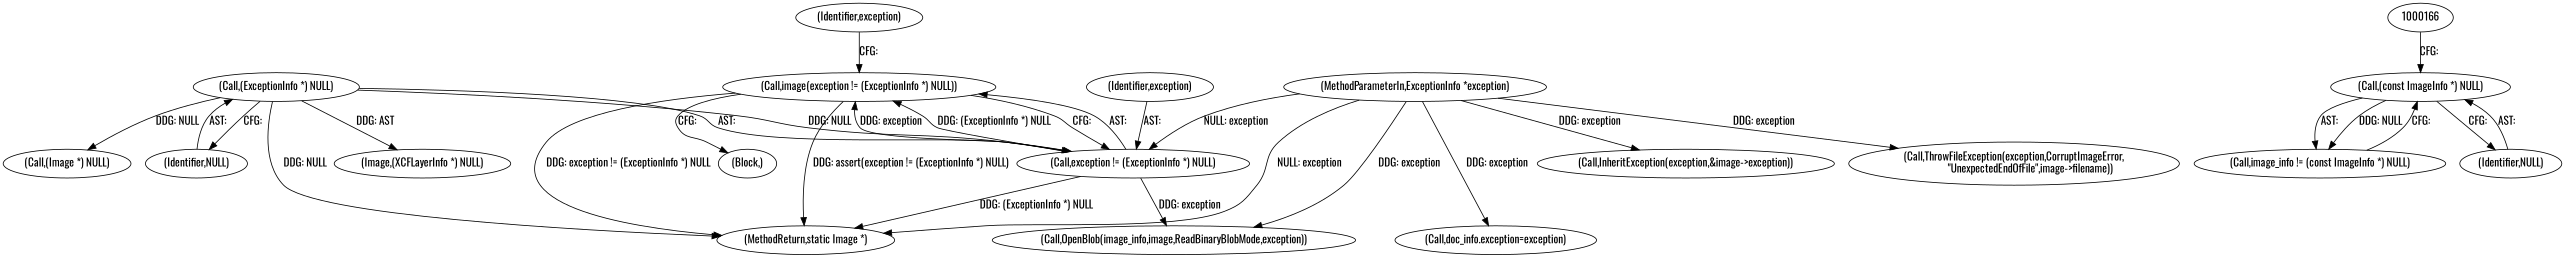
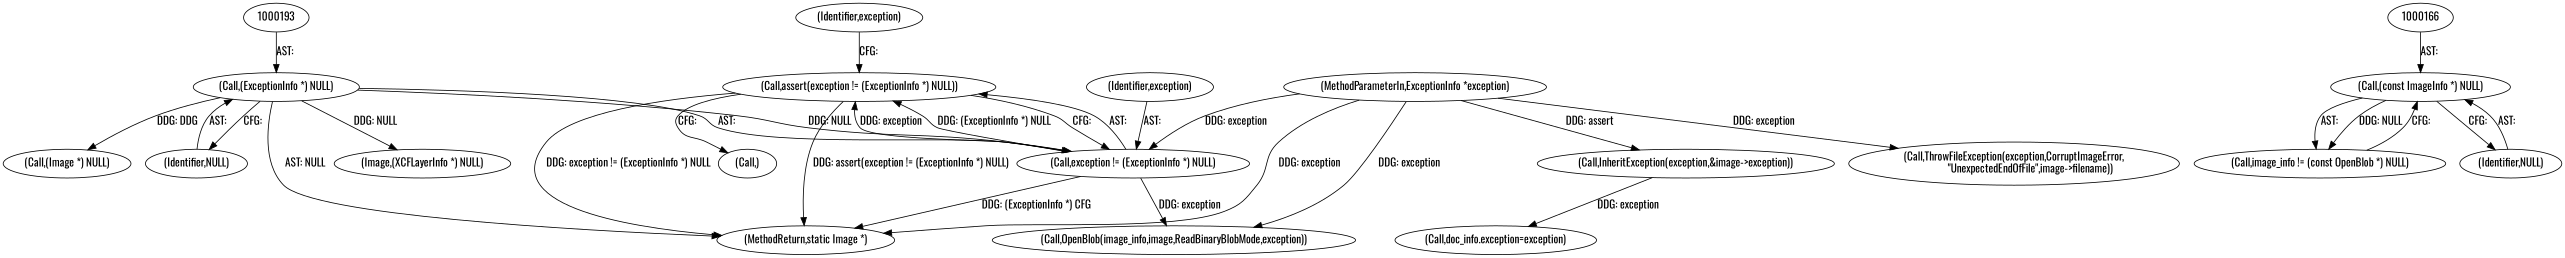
node "1000193": added
edge "1000166" -> "(Call,(const ImageInfo *) NULL)": label "CFG: " -> "AST: "
node "(Call,image(exception != (ExceptionInfo *) NULL))": label "(Call,image(exception != (ExceptionInfo *) NULL))" -> "(Call,assert(exception != (ExceptionInfo *) NULL))"
edge "(Call,(ExceptionInfo *) NULL)" -> "(Call,(Image *) NULL)": label "DDG: NULL" -> "DDG: DDG"
edge "(Call,(ExceptionInfo *) NULL)" -> "(Image,(XCFLayerInfo *) NULL)": label "DDG: AST" -> "DDG: NULL"
edge "(MethodParameterIn,ExceptionInfo *exception)" -> "(Call,exception != (ExceptionInfo *) NULL)": label "NULL: exception" -> "DDG: exception"
edge "(MethodParameterIn,ExceptionInfo *exception)" -> "(Call,InheritException(exception,&image->exception))": label "DDG: exception" -> "DDG: assert"
edge "(MethodParameterIn,ExceptionInfo *exception)" -> "(Call,doc_info.exception=exception)": now "(Call,InheritException(exception,&image->exception))" -> "(Call,doc_info.exception=exception)"
edge "(Call,(ExceptionInfo *) NULL)" -> "(MethodReturn,static Image *)": label "DDG: NULL" -> "AST: NULL"
node "(Block,)": label "(Block,)" -> "(Call,)"
edge "(MethodParameterIn,ExceptionInfo *exception)" -> "(MethodReturn,static Image *)": label "NULL: exception" -> "DDG: exception"
node "(Call,image_info != (const ImageInfo *) NULL)": label "(Call,image_info != (const ImageInfo *) NULL)" -> "(Call,image_info != (const OpenBlob *) NULL)"
edge "(Call,exception != (ExceptionInfo *) NULL)" -> "(MethodReturn,static Image *)": label "DDG: (ExceptionInfo *) NULL" -> "DDG: (ExceptionInfo *) CFG"
